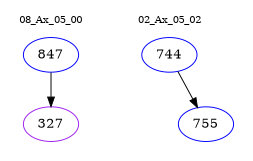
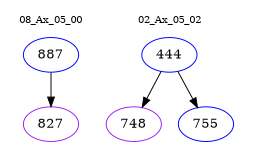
node "847": label "847" -> "887"
node "744": label "744" -> "444"
node "327": label "327" -> "827"
node "748": added
